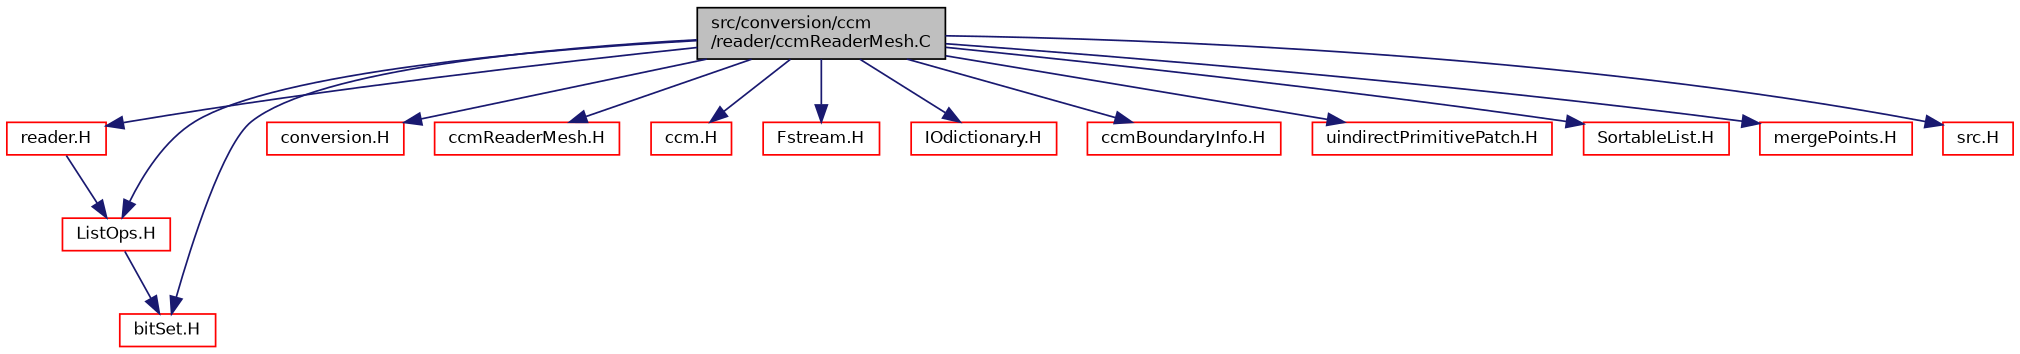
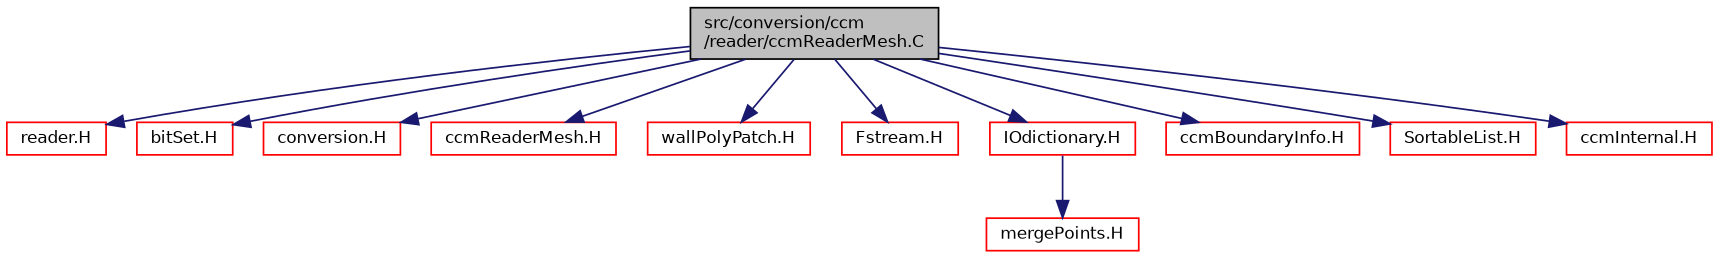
edge "src/conversion/ccm /reader/ccmReaderMesh.C" -> "mergePoints.H": now "IOdictionary.H" -> "mergePoints.H"
node "ccm.H": label "ccm.H" -> "wallPolyPatch.H"
node "uindirectPrimitivePatch.H": removed
node "src.H": label "src.H" -> "ccmInternal.H"
node "ListOps.H": removed
